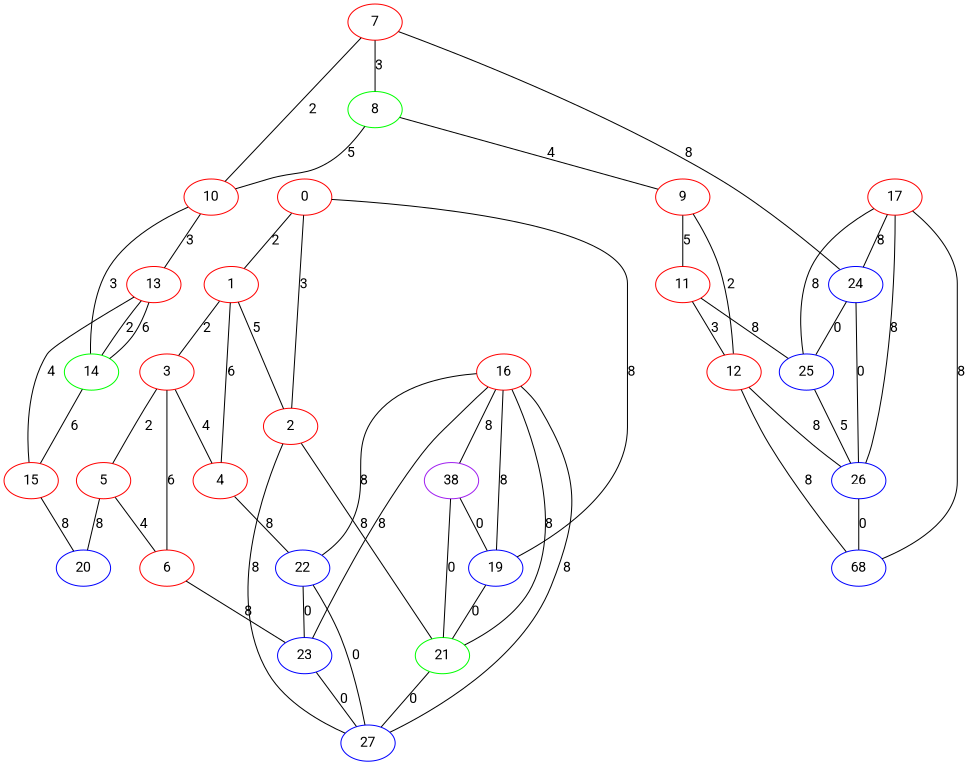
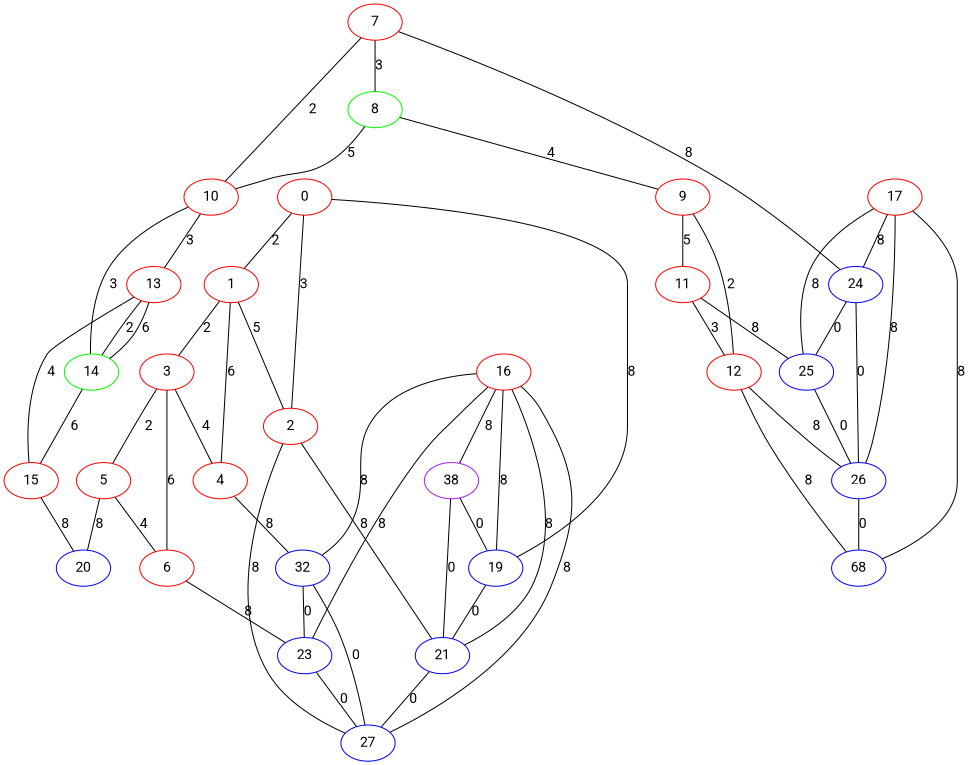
edge "25" -- "26": label "5" -> "0"
node "22": label "22" -> "32"
node "21": color green -> blue
